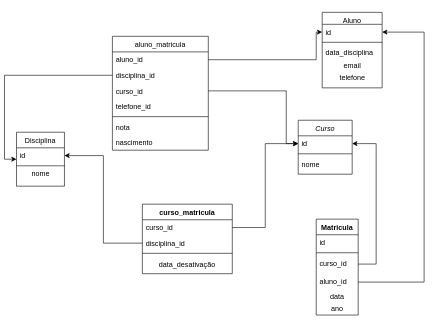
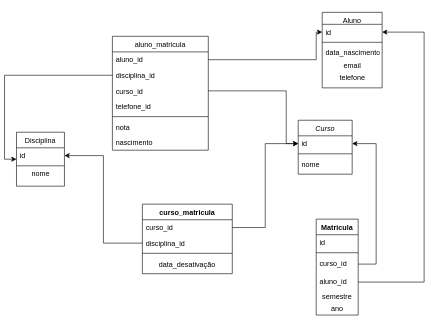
node "data_disciplina": label "data_disciplina" -> "data_nascimento"
node "data": label "data" -> "semestre"
